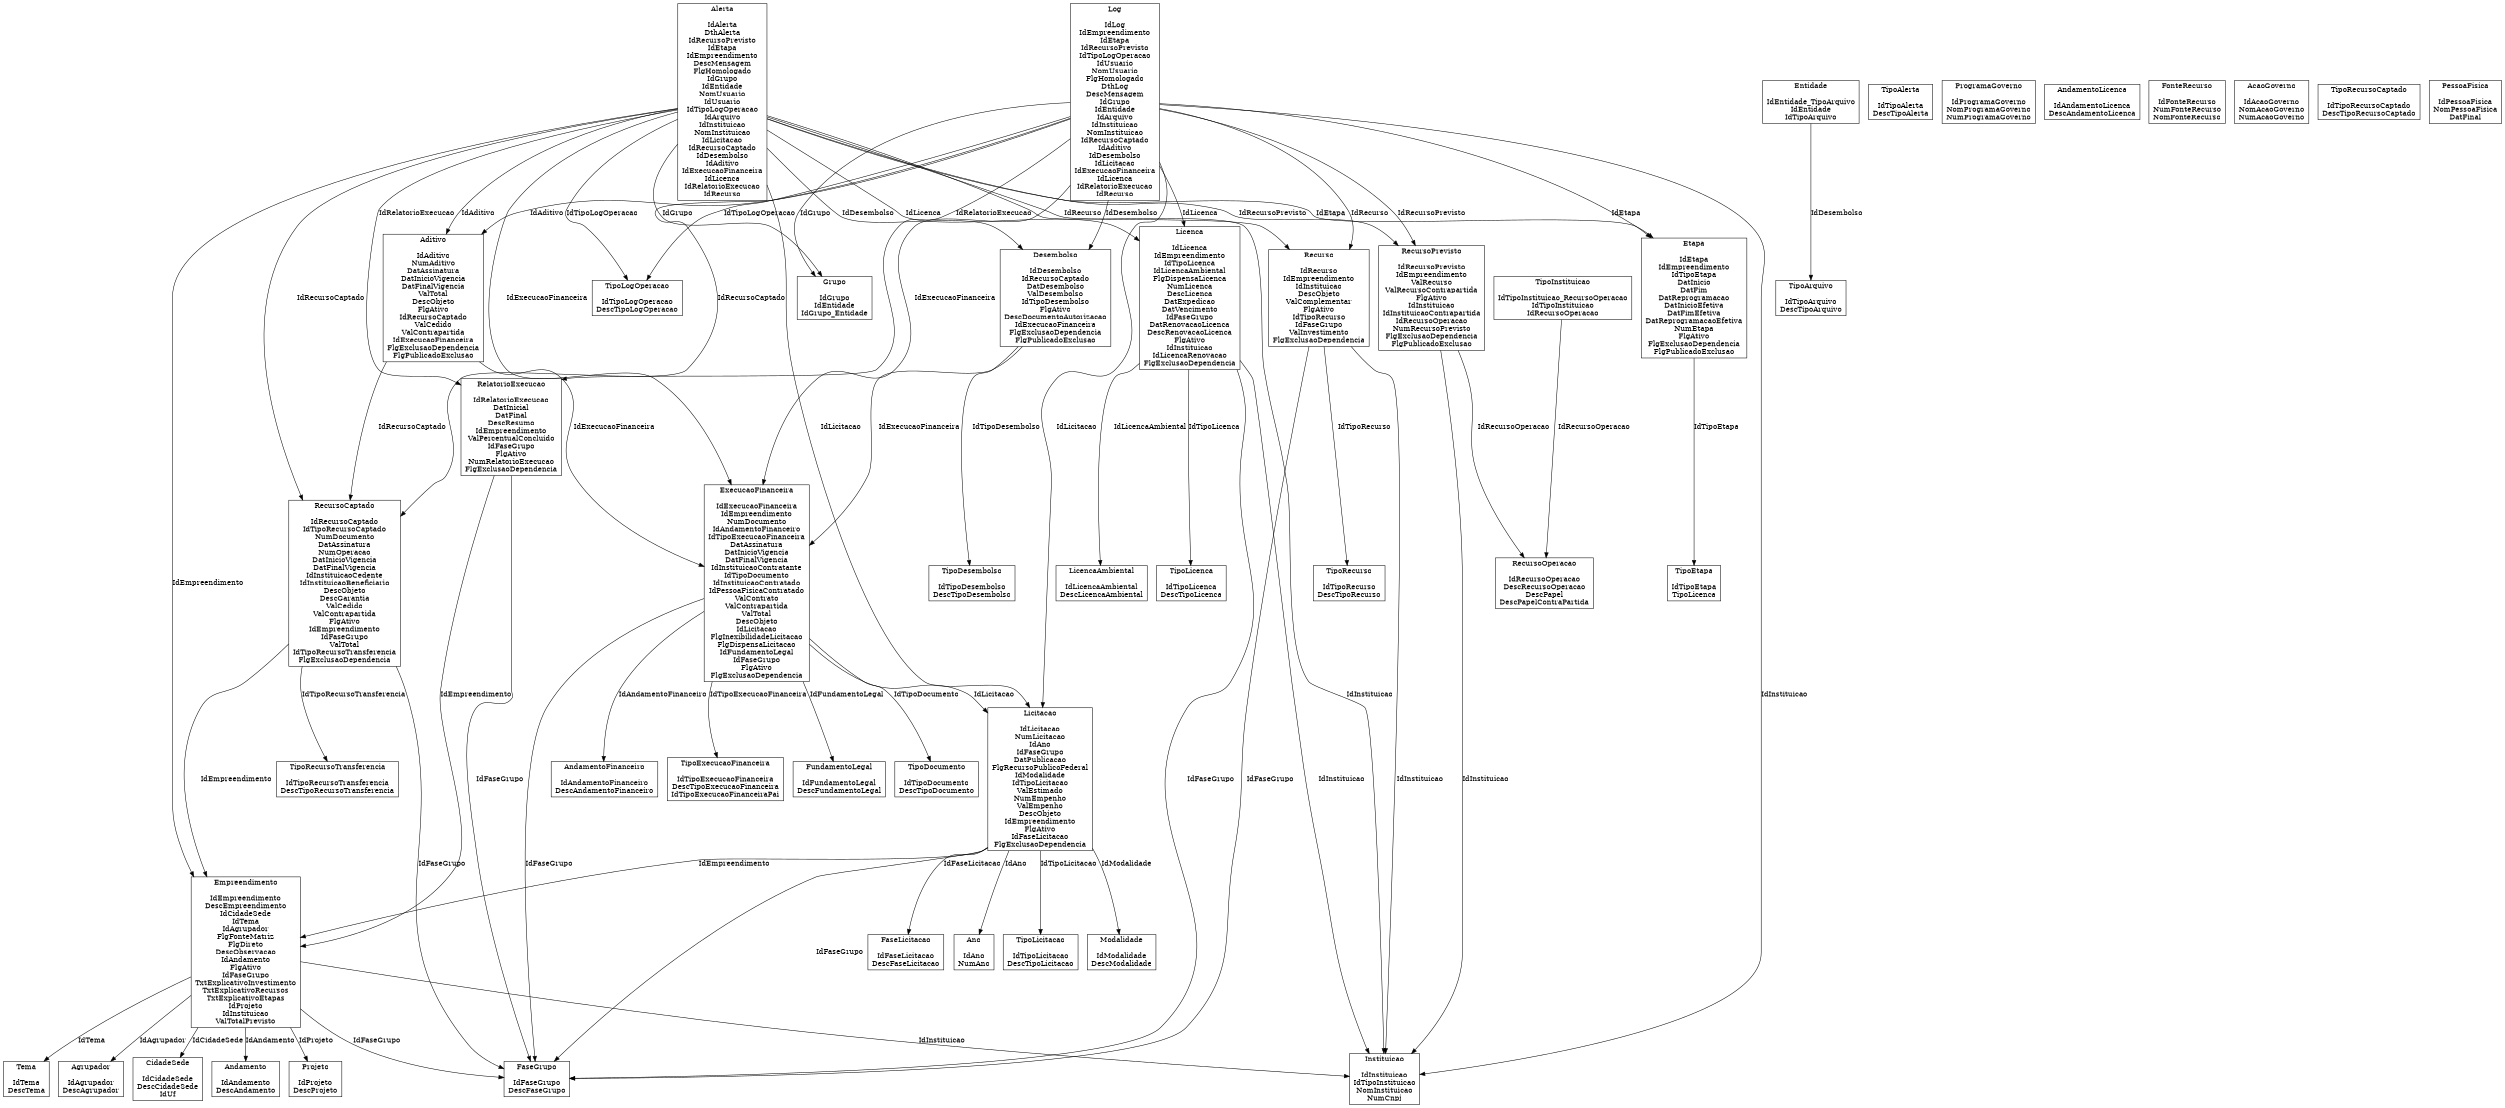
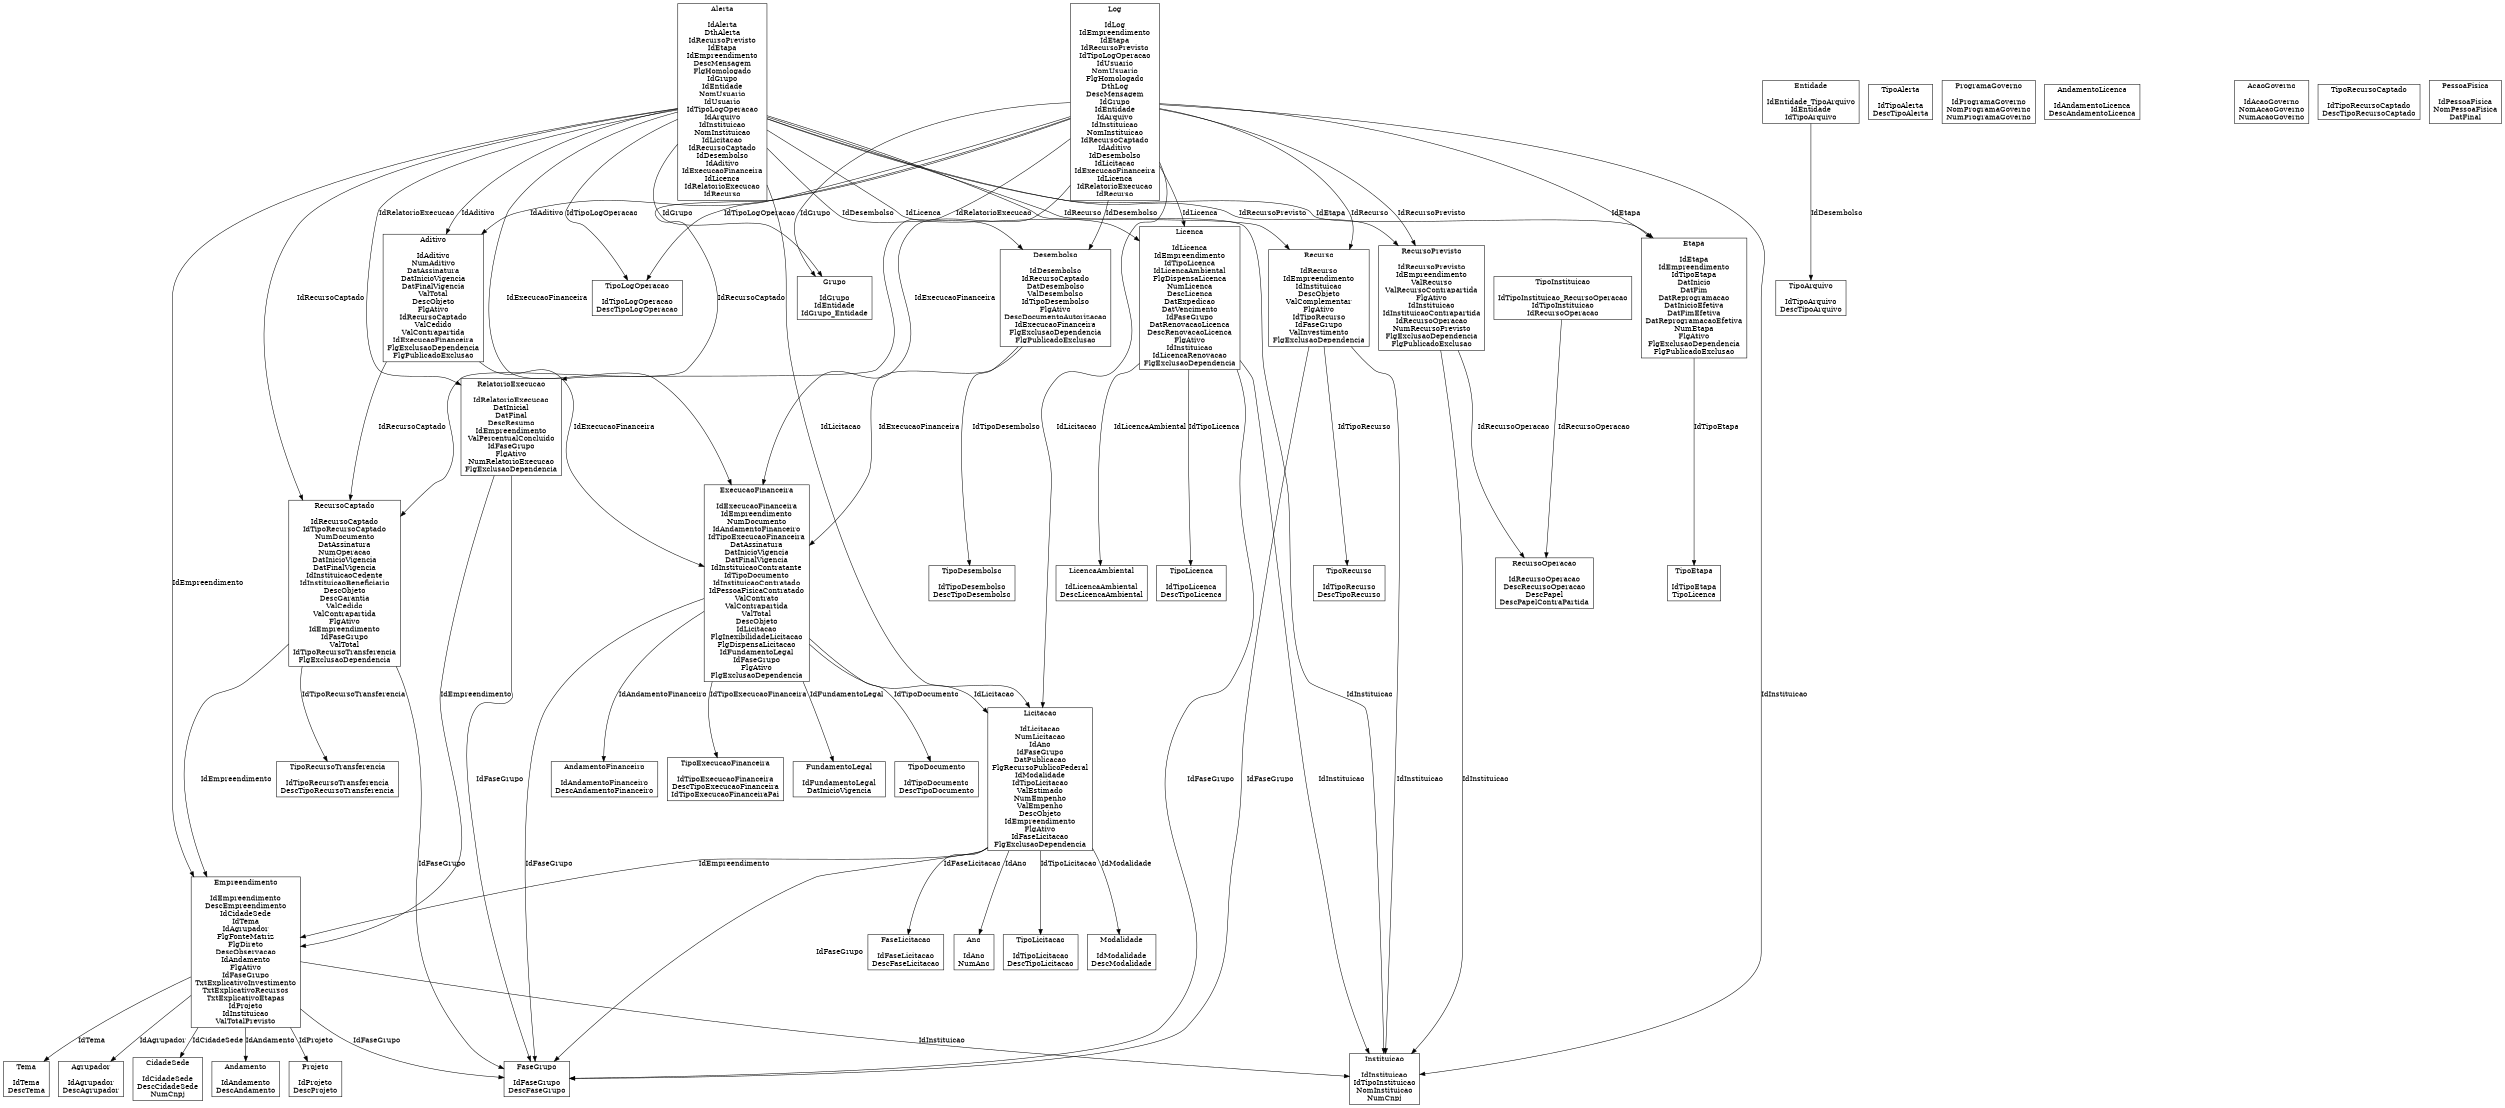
node "FonteRecurso IdFonteRecurso NumFonteRecurso NomFonteRecurso": removed
node "FundamentoLegal IdFundamentoLegal DescFundamentoLegal": label "FundamentoLegal IdFundamentoLegal DescFundamentoLegal" -> "FundamentoLegal IdFundamentoLegal DatInicioVigencia"
node "CidadeSede IdCidadeSede DescCidadeSede IdUf": label "CidadeSede IdCidadeSede DescCidadeSede IdUf" -> "CidadeSede IdCidadeSede DescCidadeSede NumCnpj"
